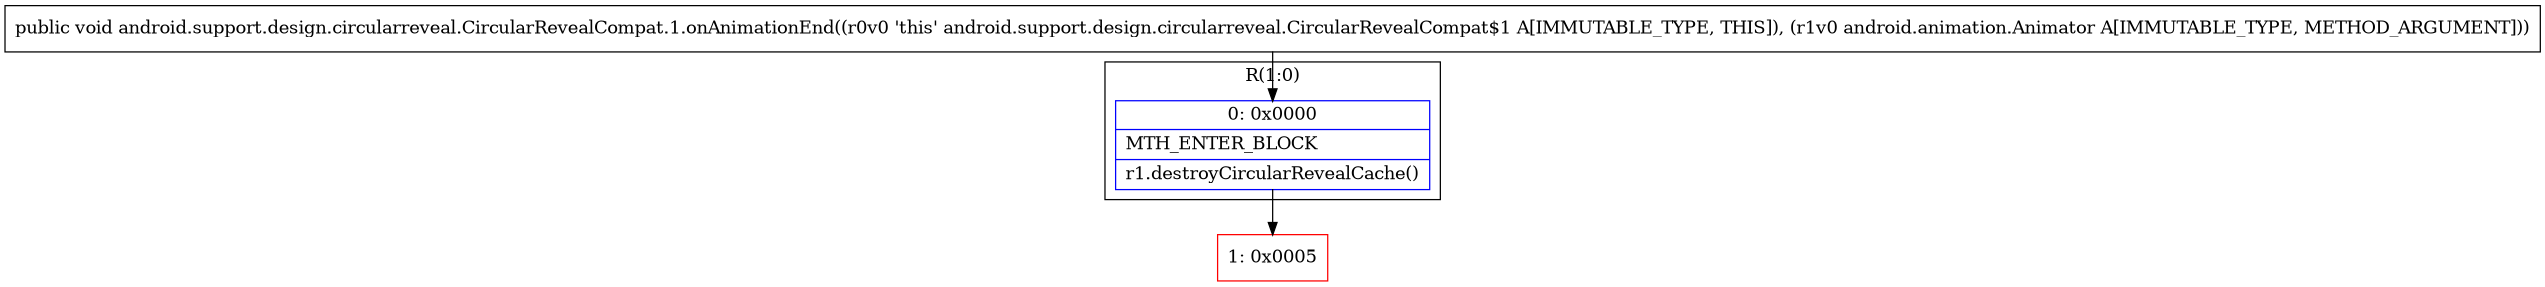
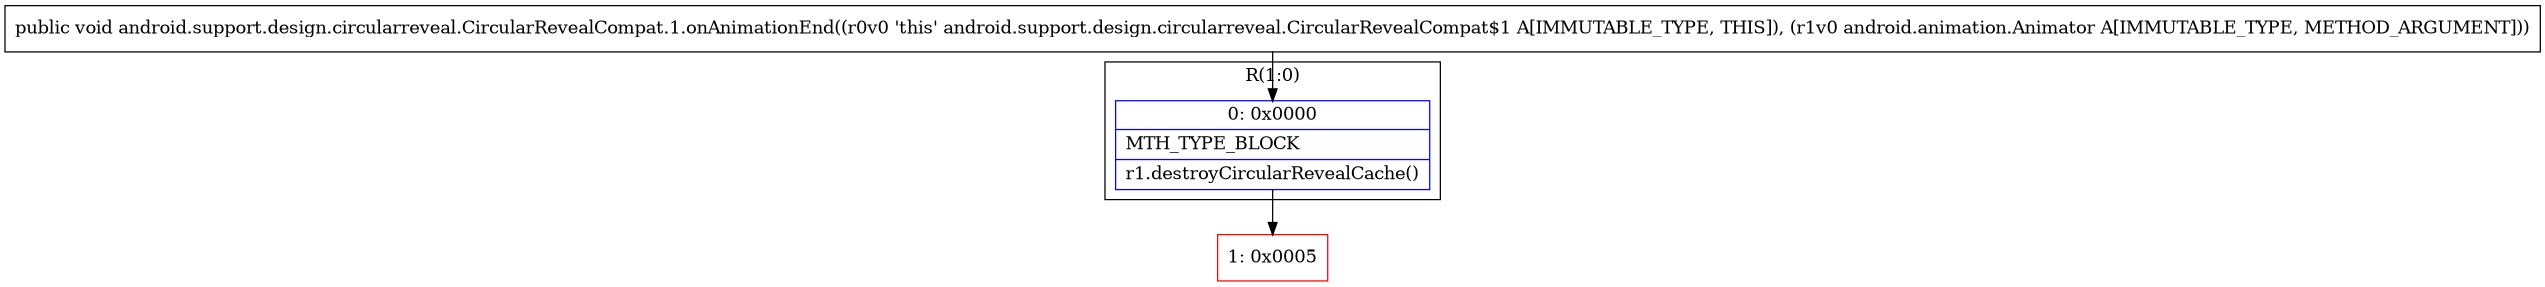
node "0: 0x0000": text "MTH_ENTER_BLOCK" -> "MTH_TYPE_BLOCK"
